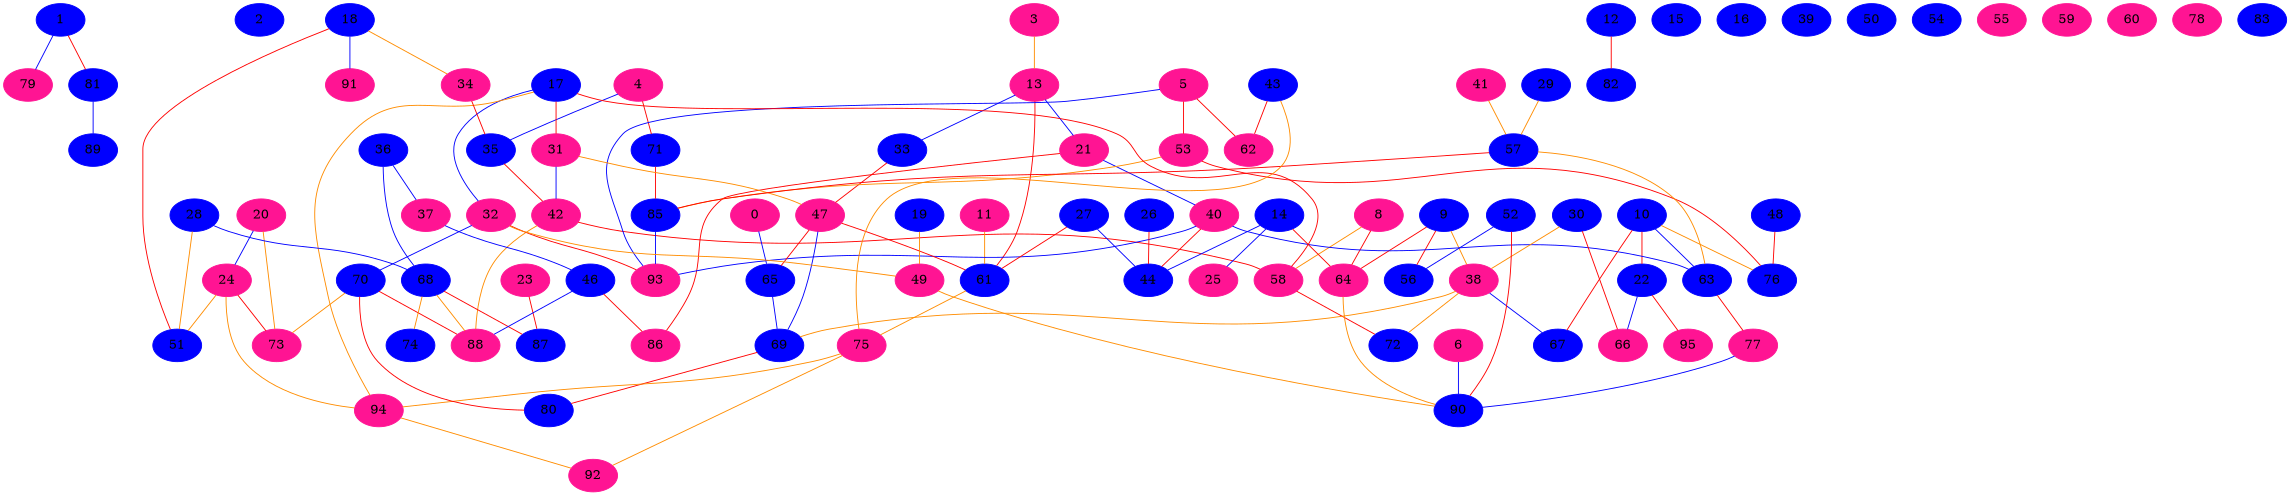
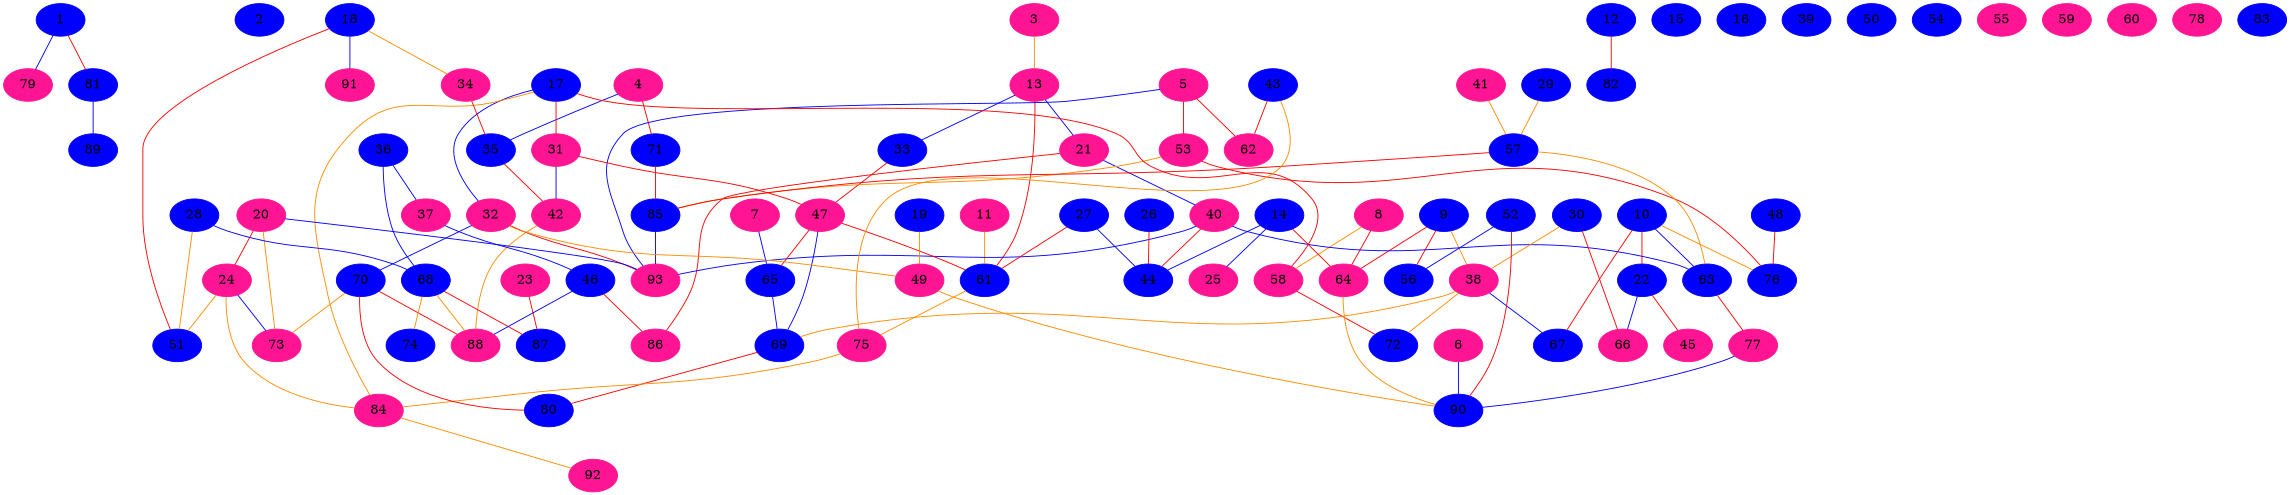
edge "31" -- "47": color darkorange -> red
node "0": label "0" -> "7"
edge "42" -- "58": removed
edge "20" -- "93": added
edge "20" -- "24": color blue -> red
edge "24" -- "73": color red -> blue
node "95": label "95" -> "45"
node "94": label "94" -> "84"
edge "75" -- "92": removed
